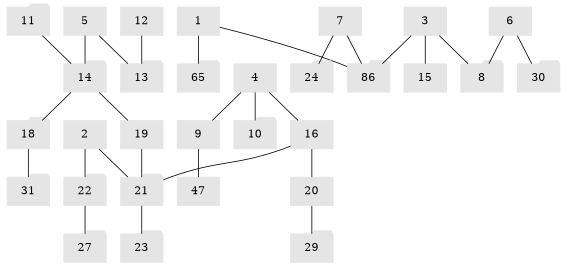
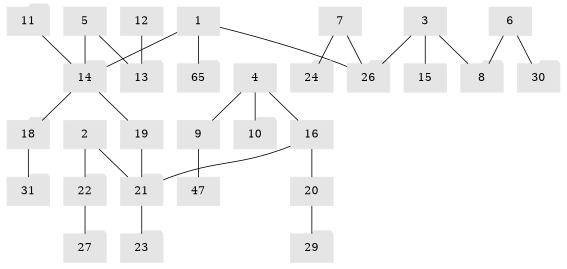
edge "1" -- "14": added
node "86": label "86" -> "26"
